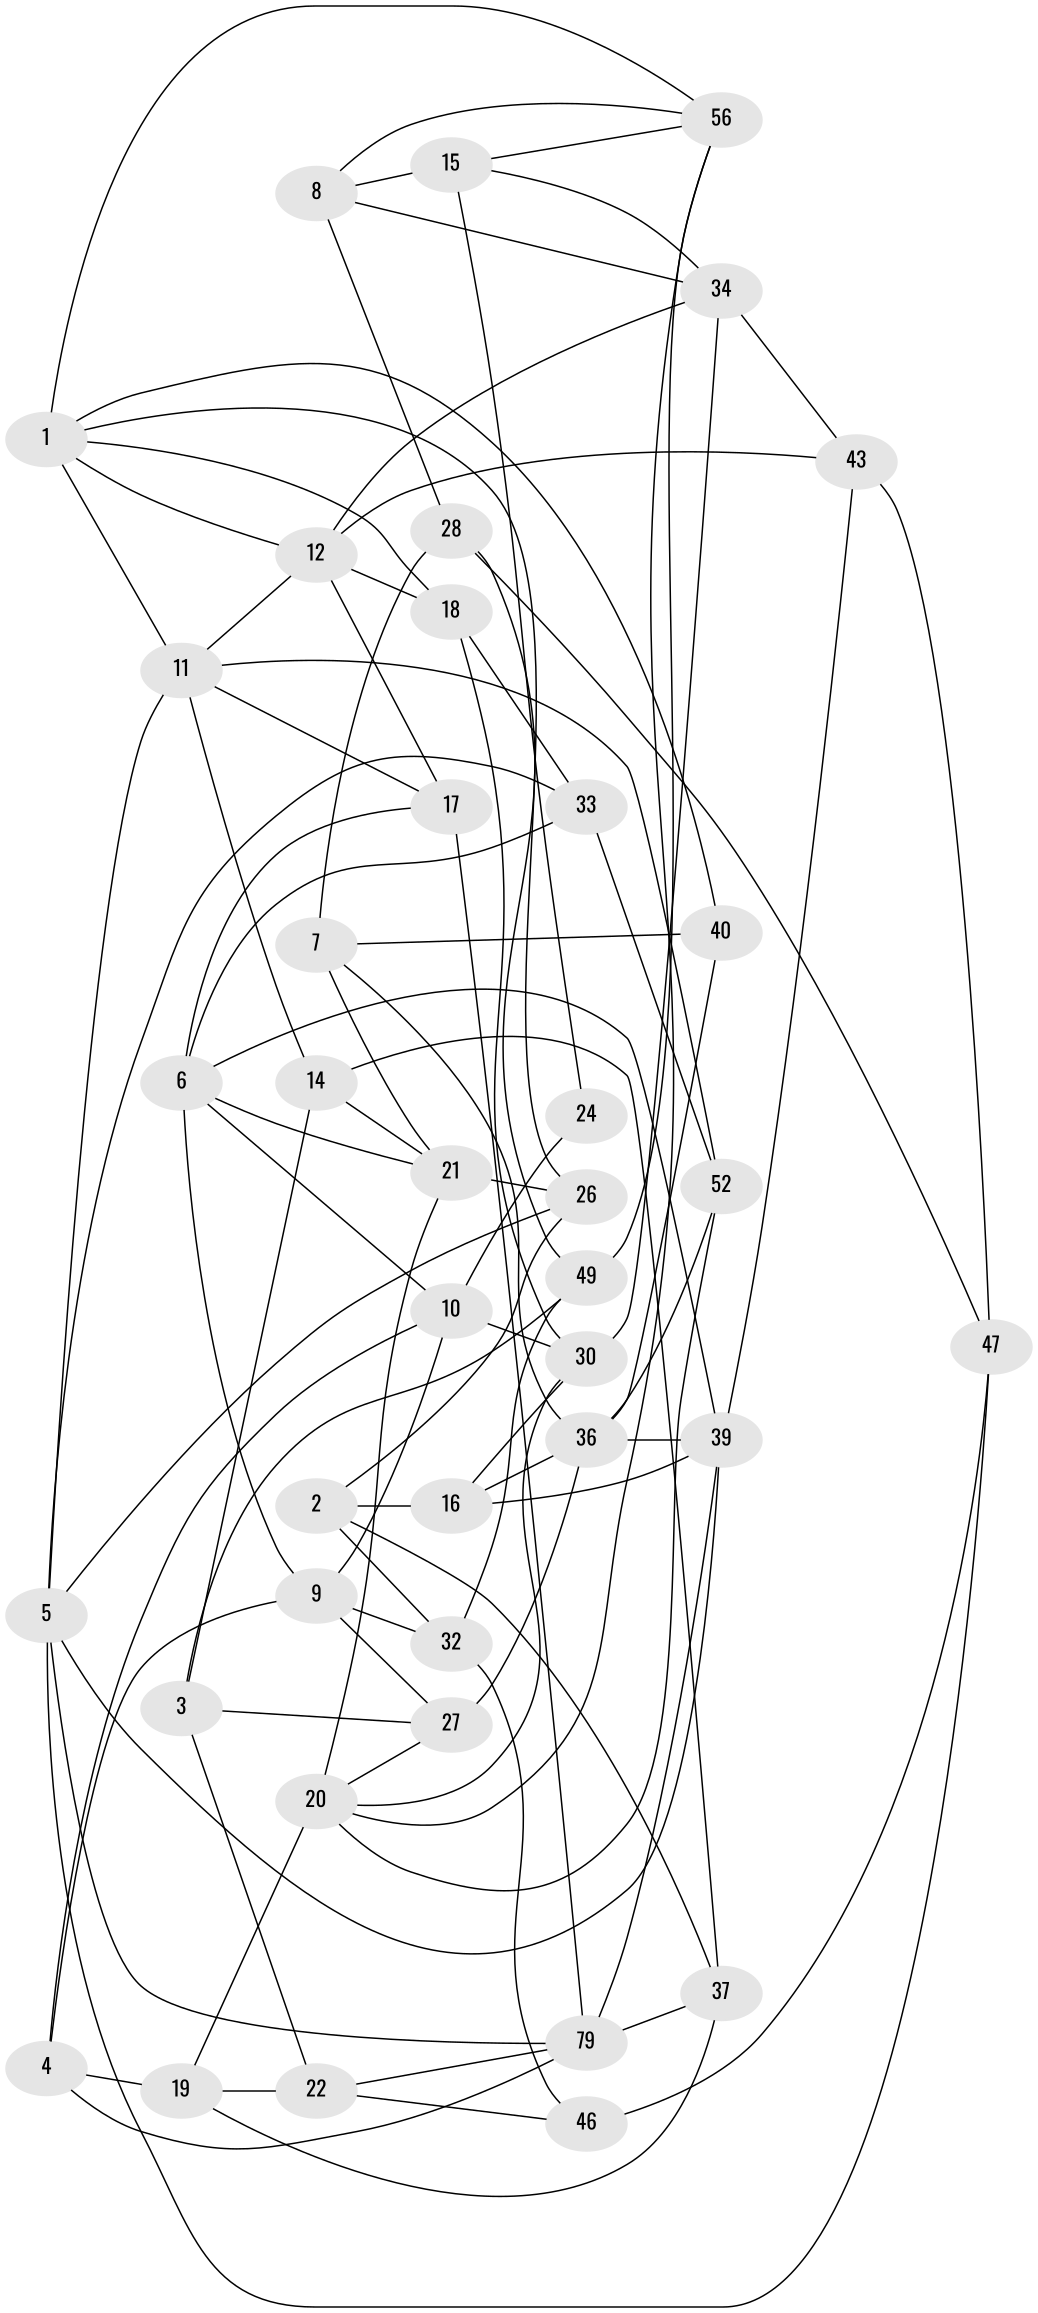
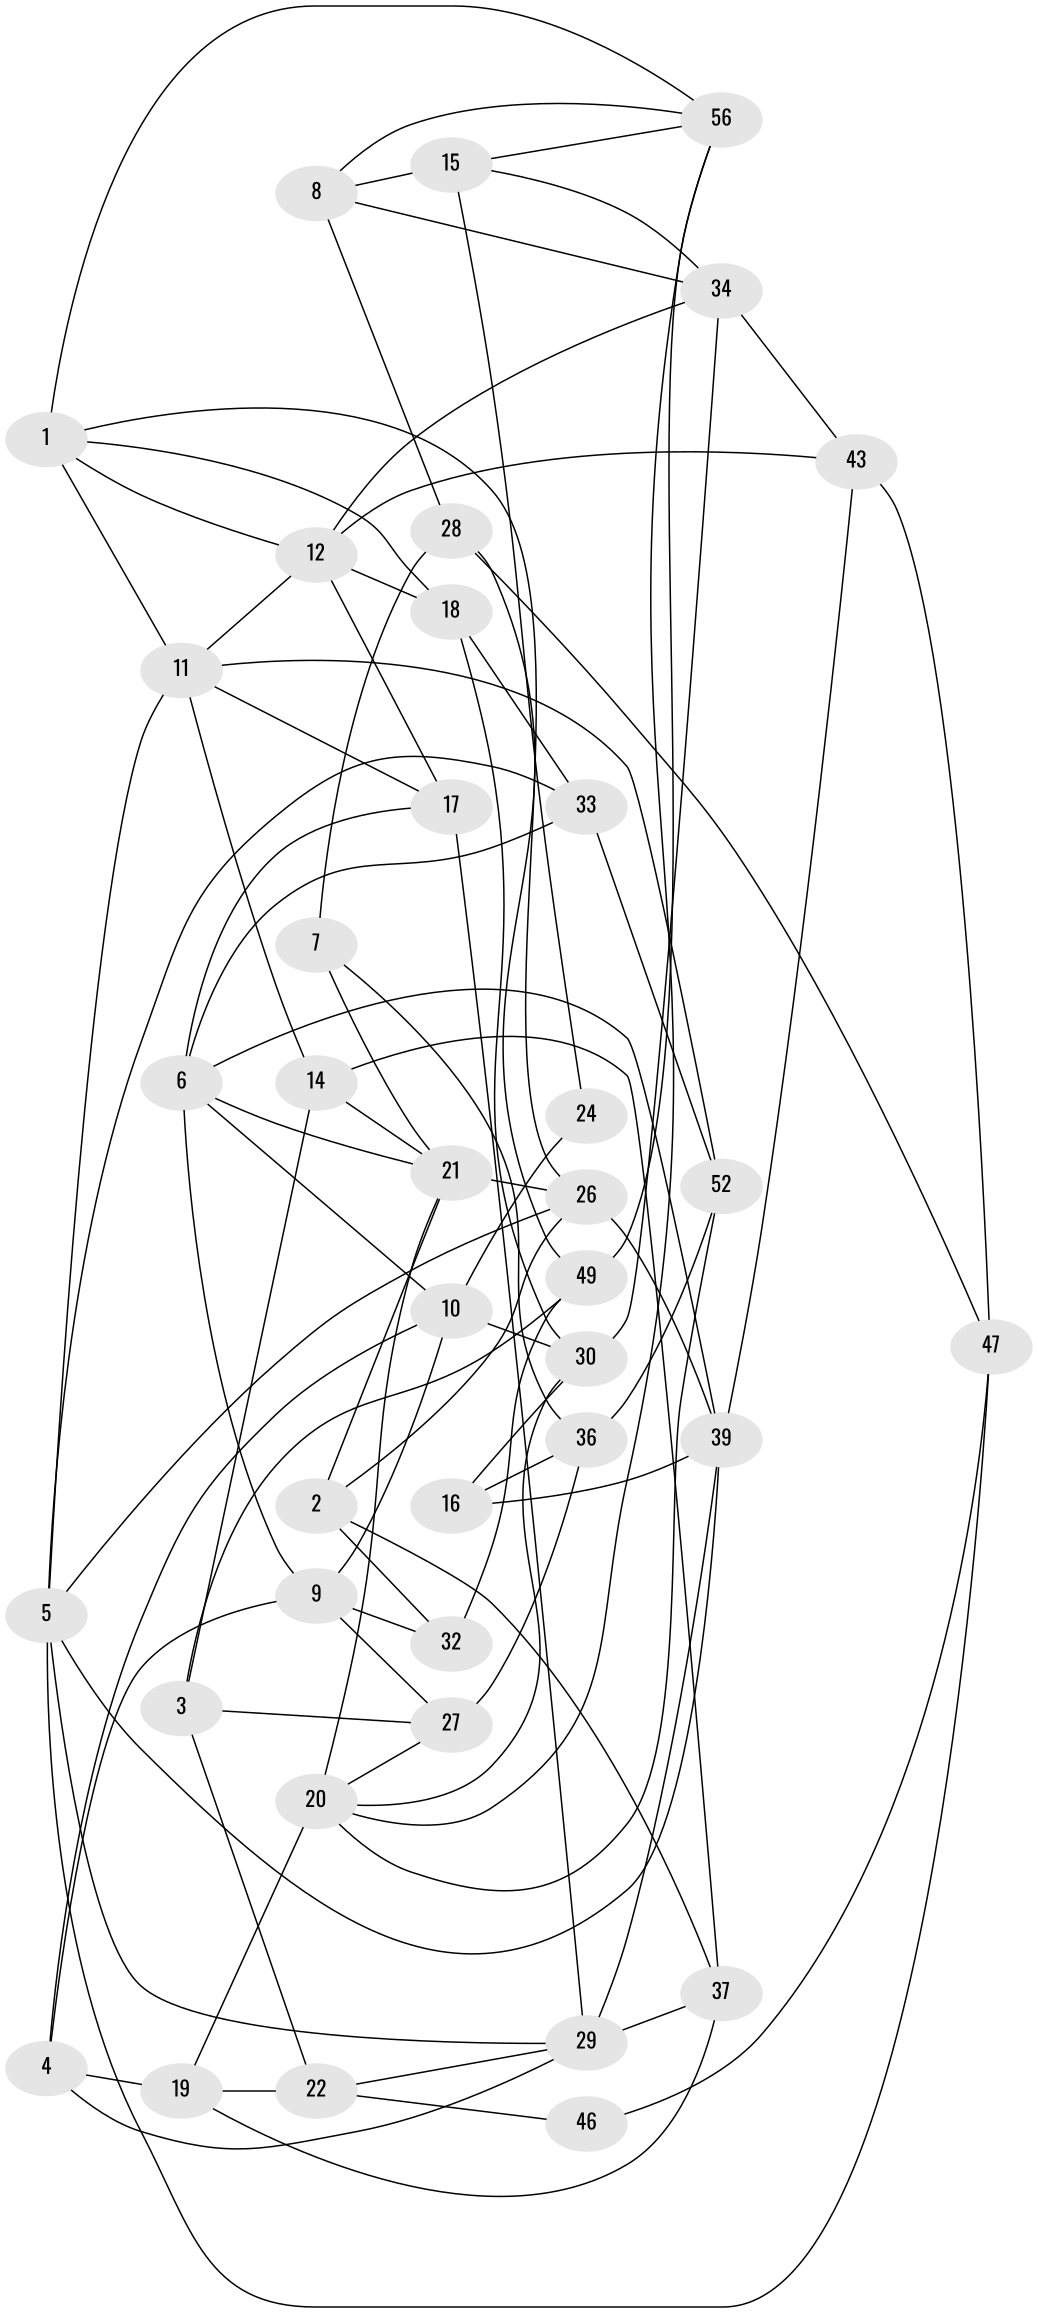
node "40": removed
edge "36" -- "39": now "26" -- "39"
edge "2" -- "16": now "2" -- "21"
edge "32" -- "46": removed
node "79": label "79" -> "29"
